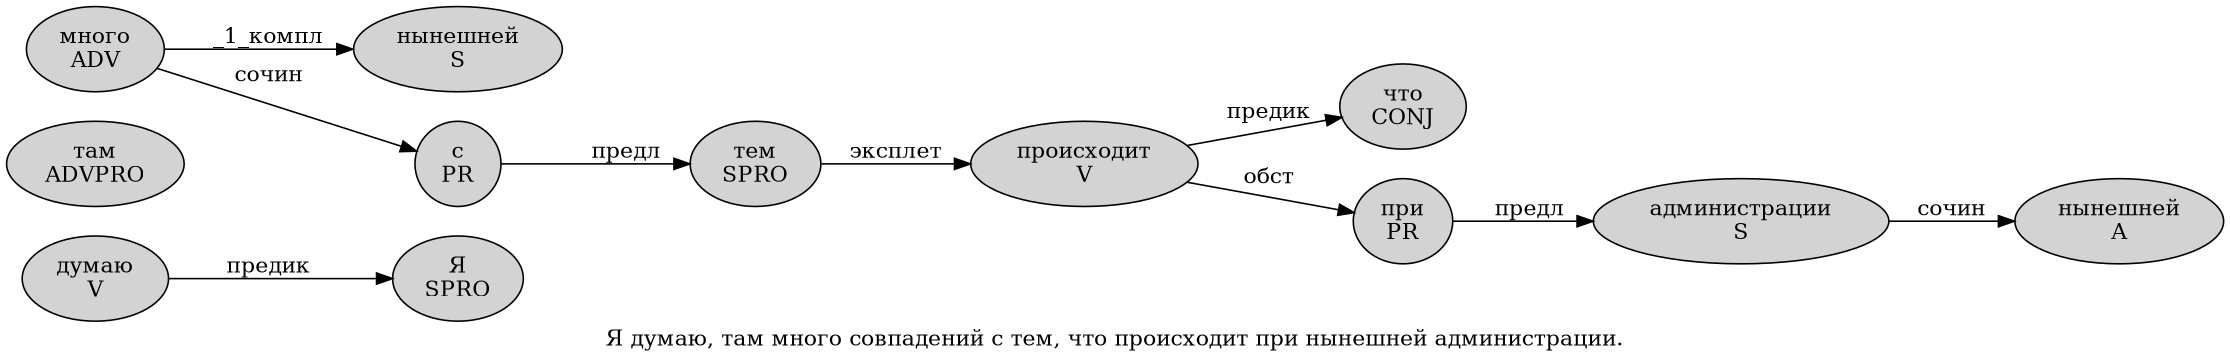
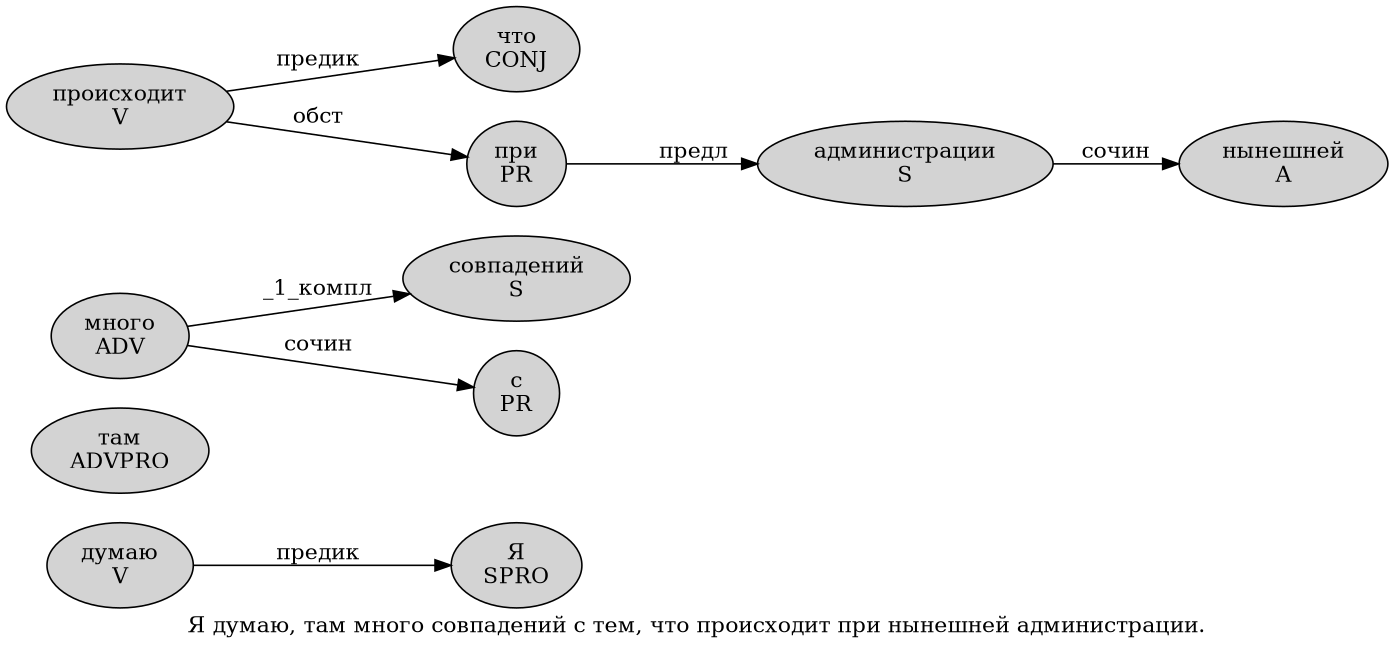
node "нынешней S": label "нынешней S" -> "совпадений S"
node "тем SPRO": removed
